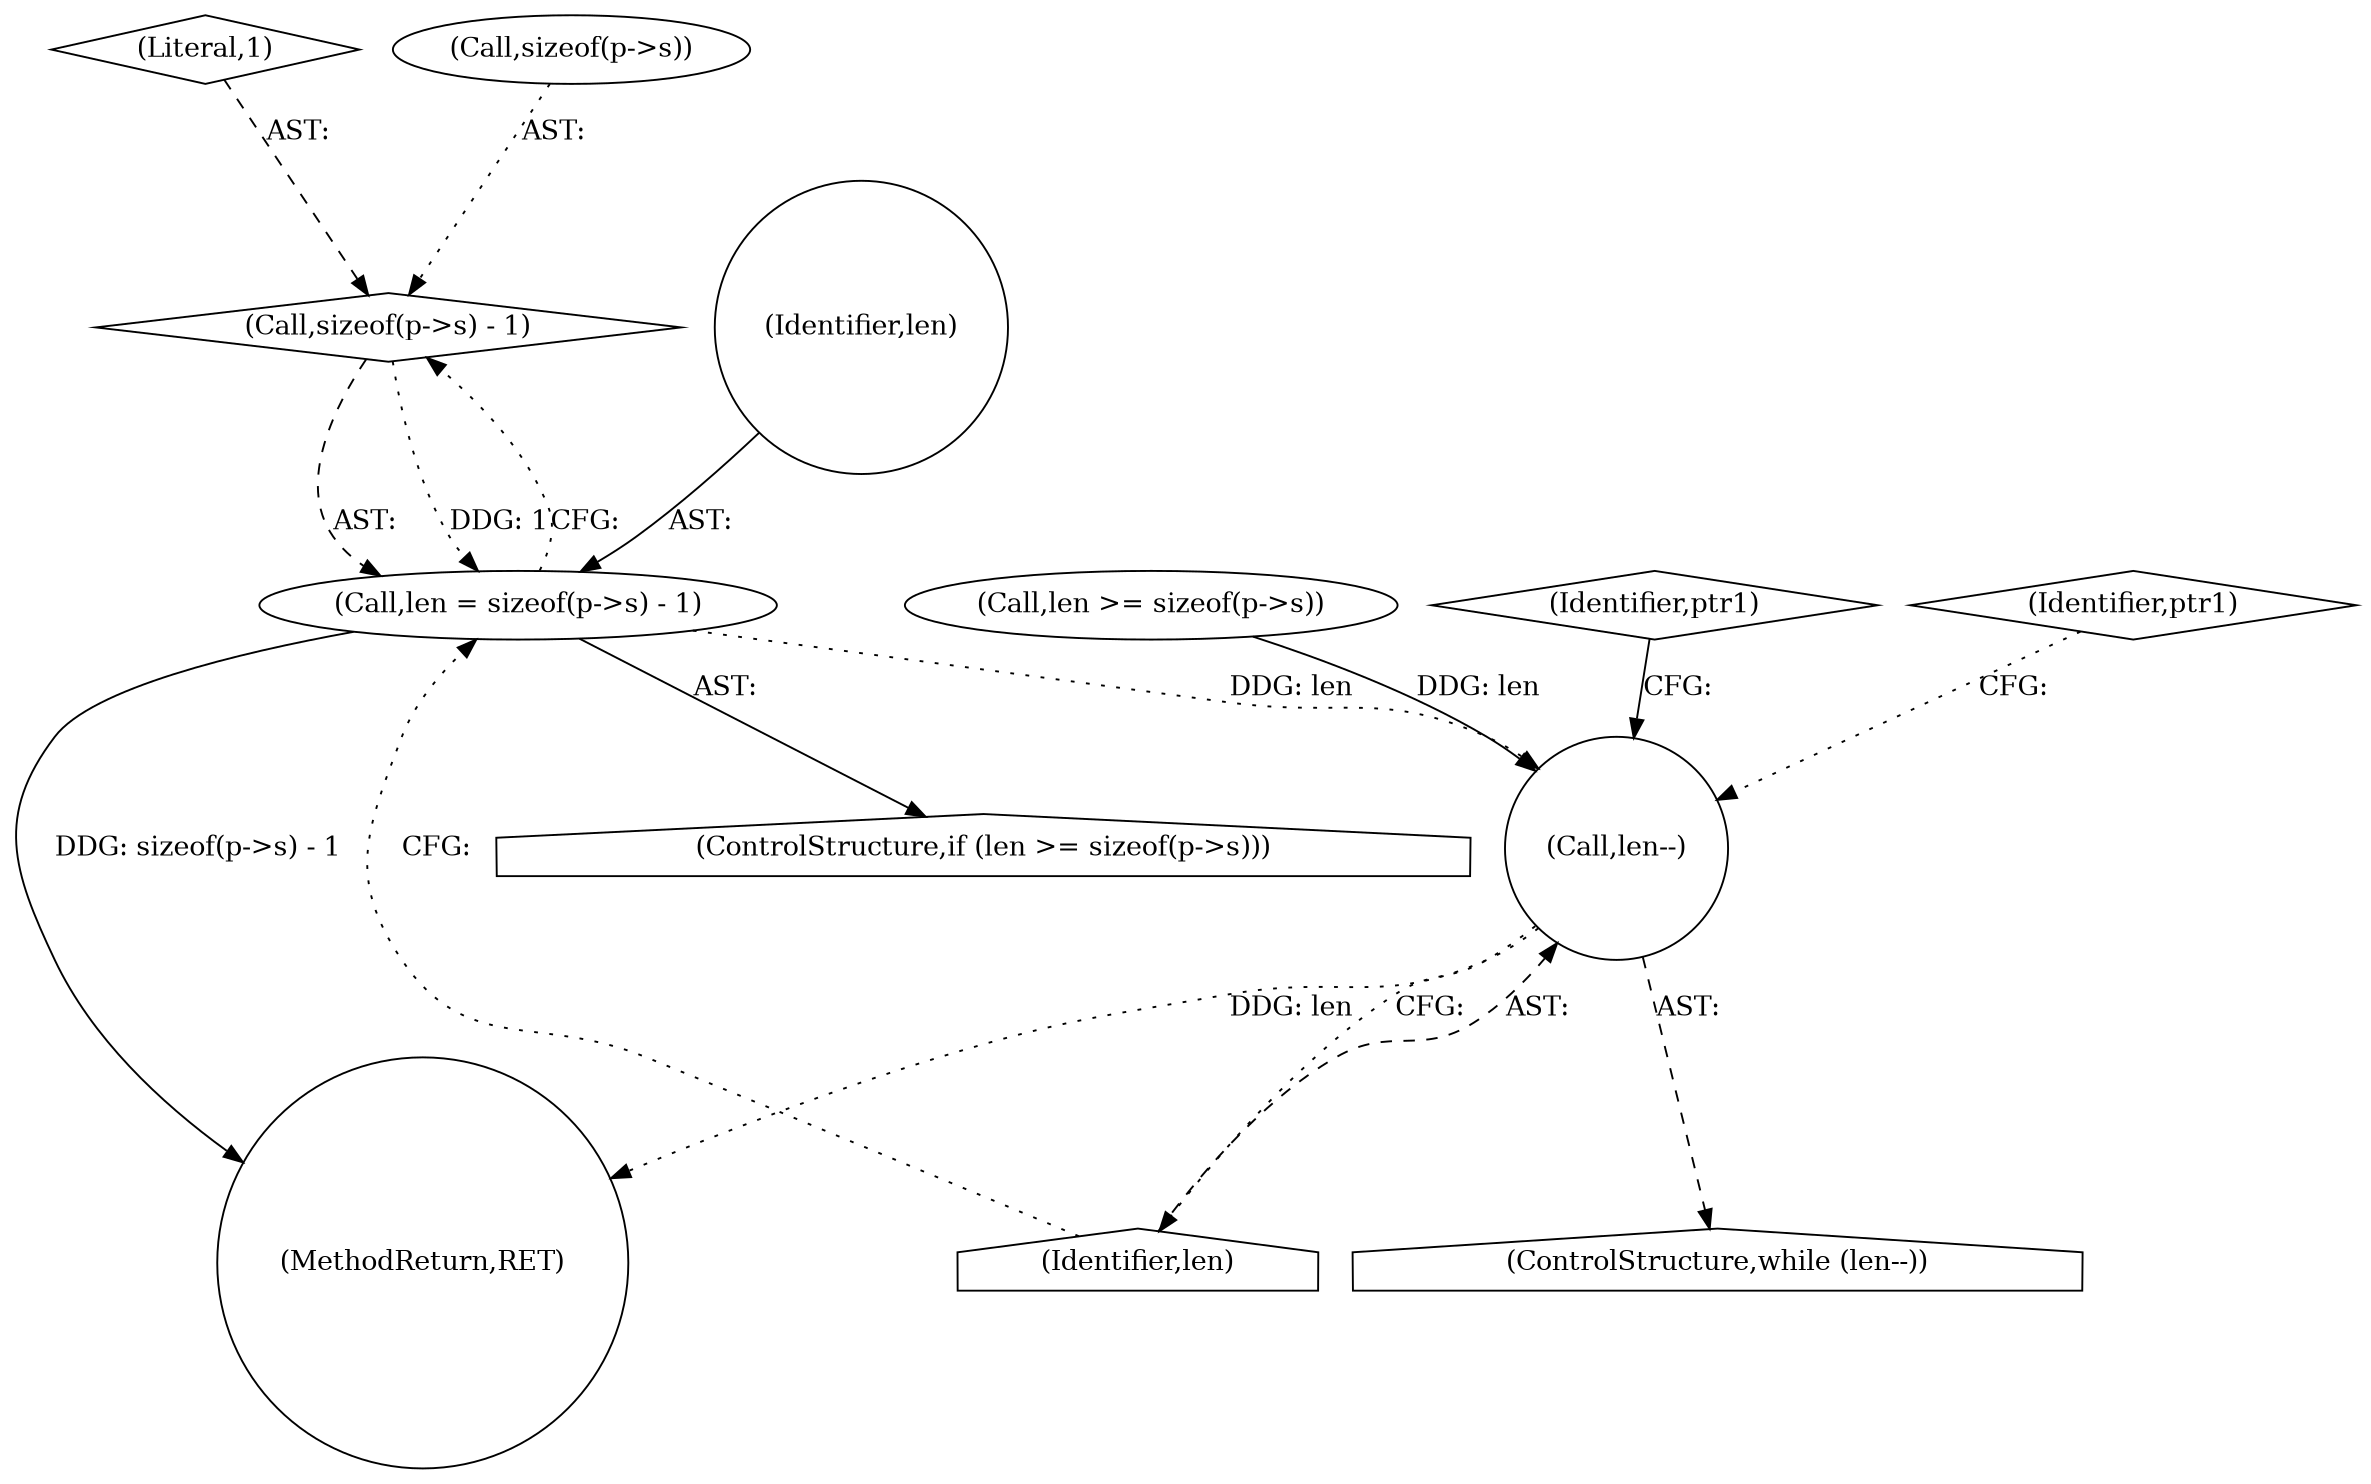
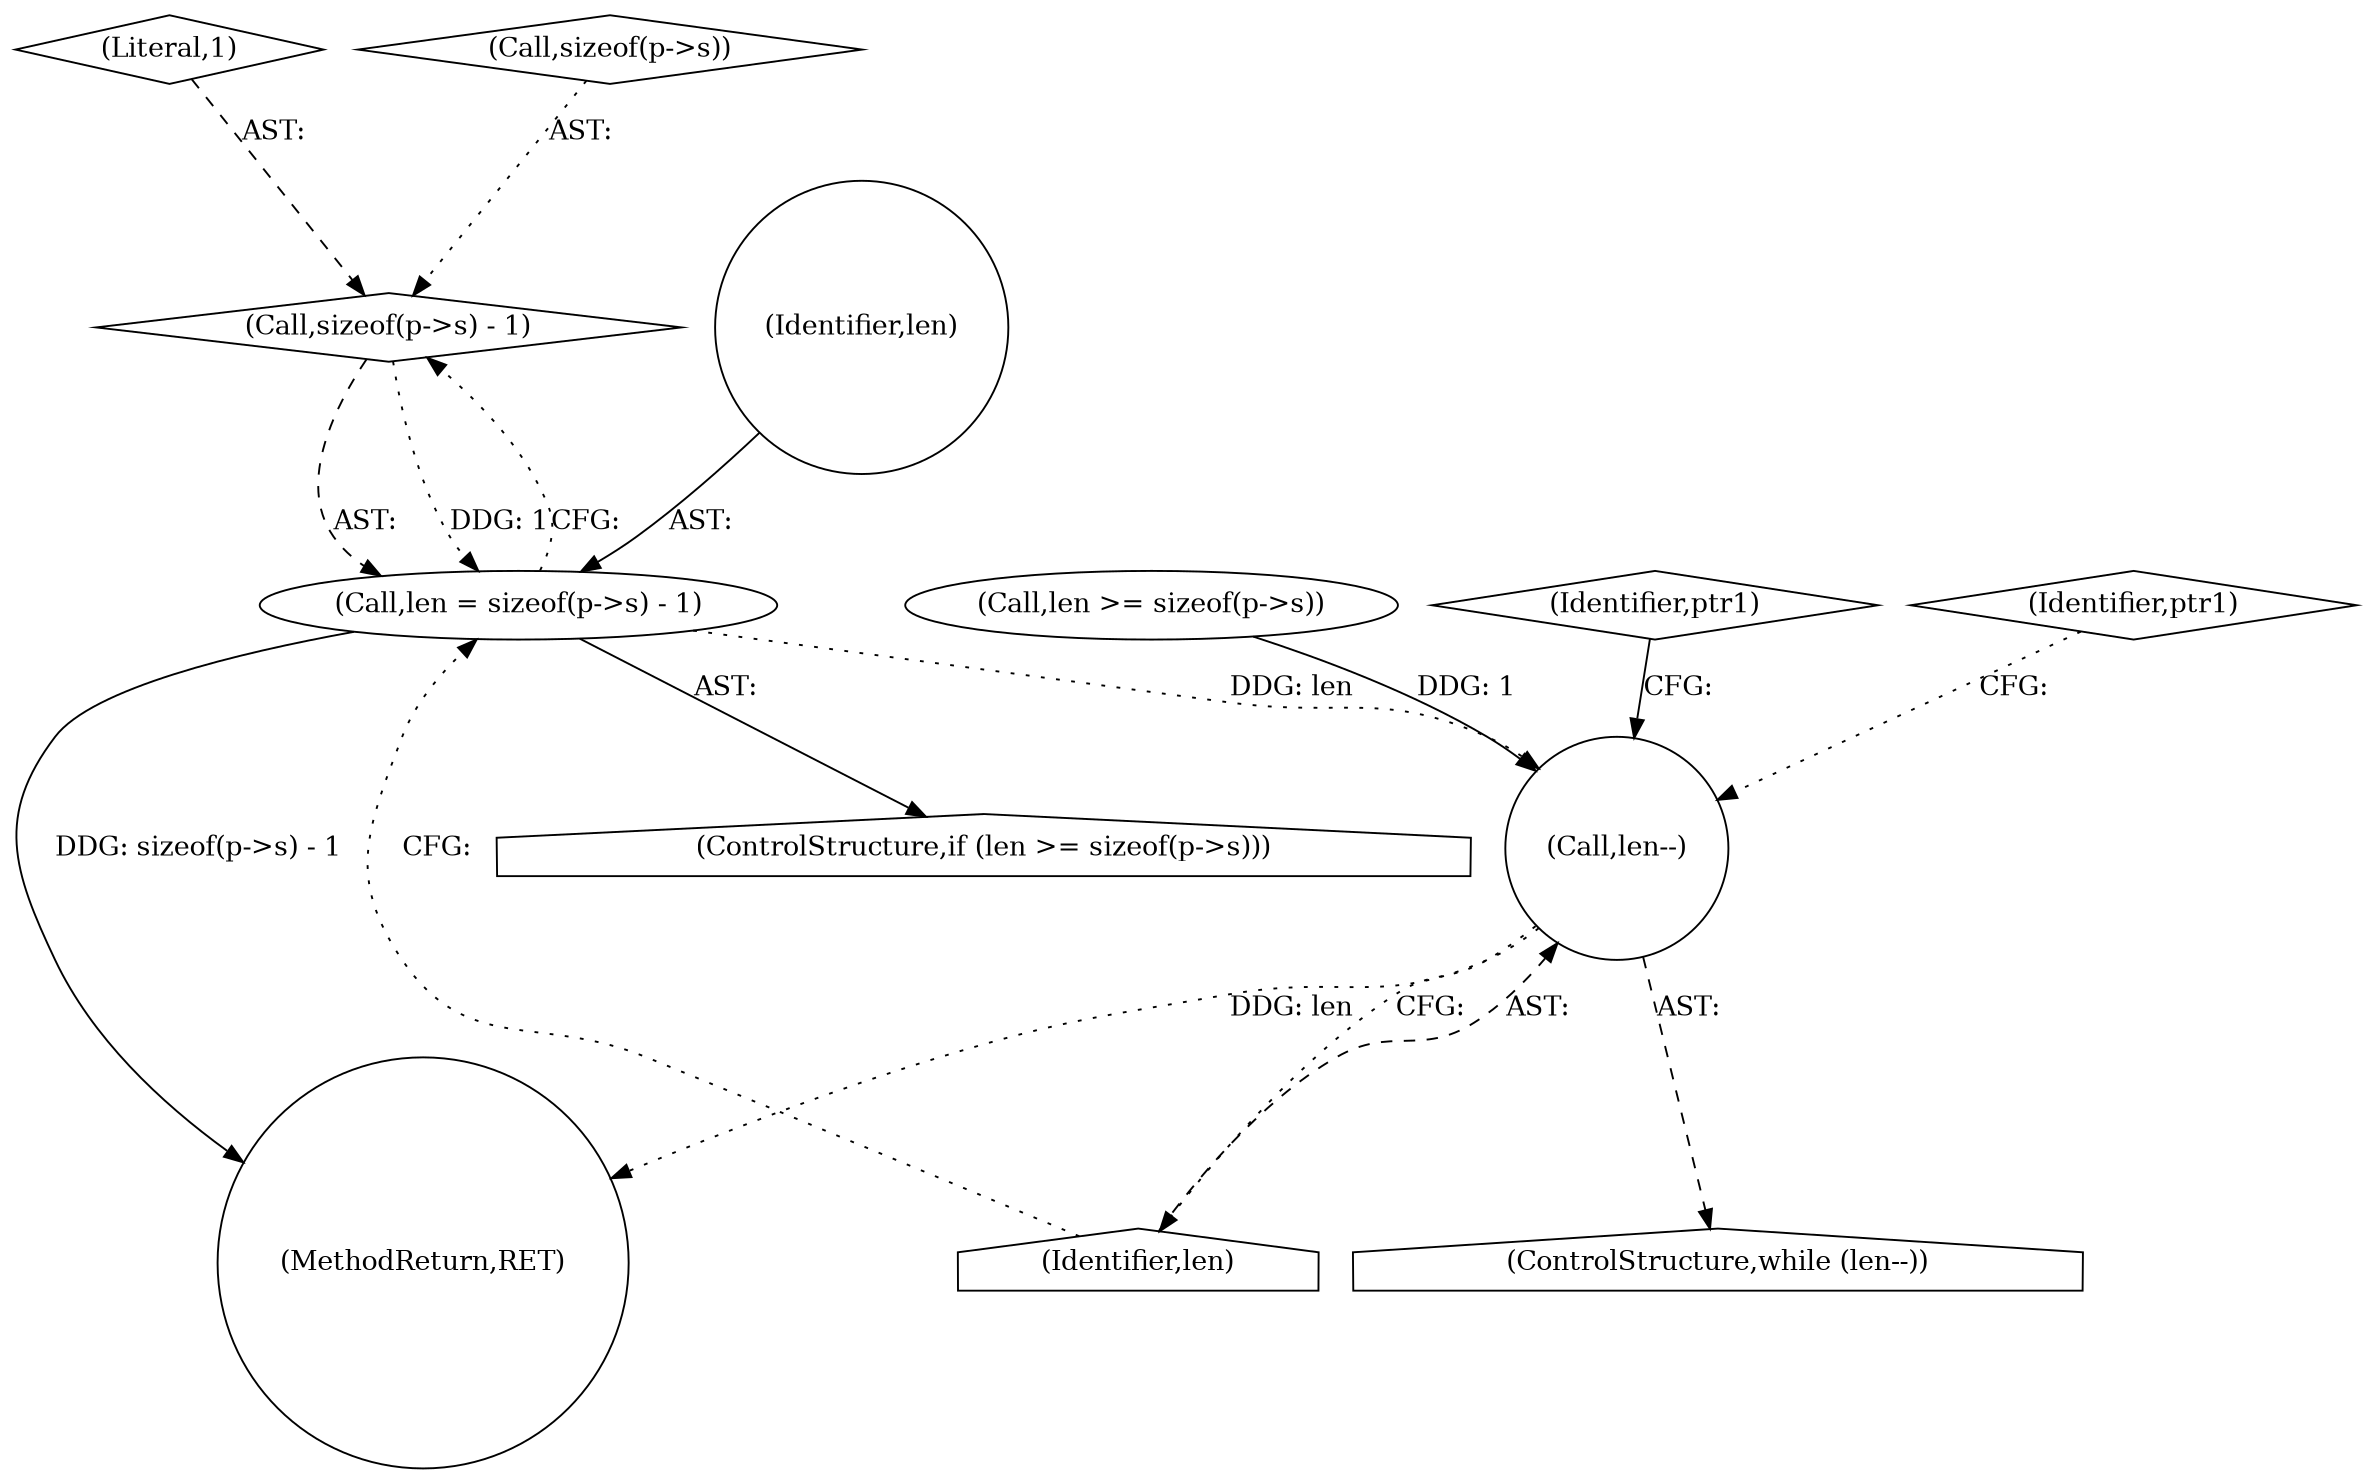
node "(Call,sizeof(p->s))": shape ellipse -> diamond
edge "(Call,len >= sizeof(p->s))" -> "(Call,len--)": label "DDG: len" -> "DDG: 1"
